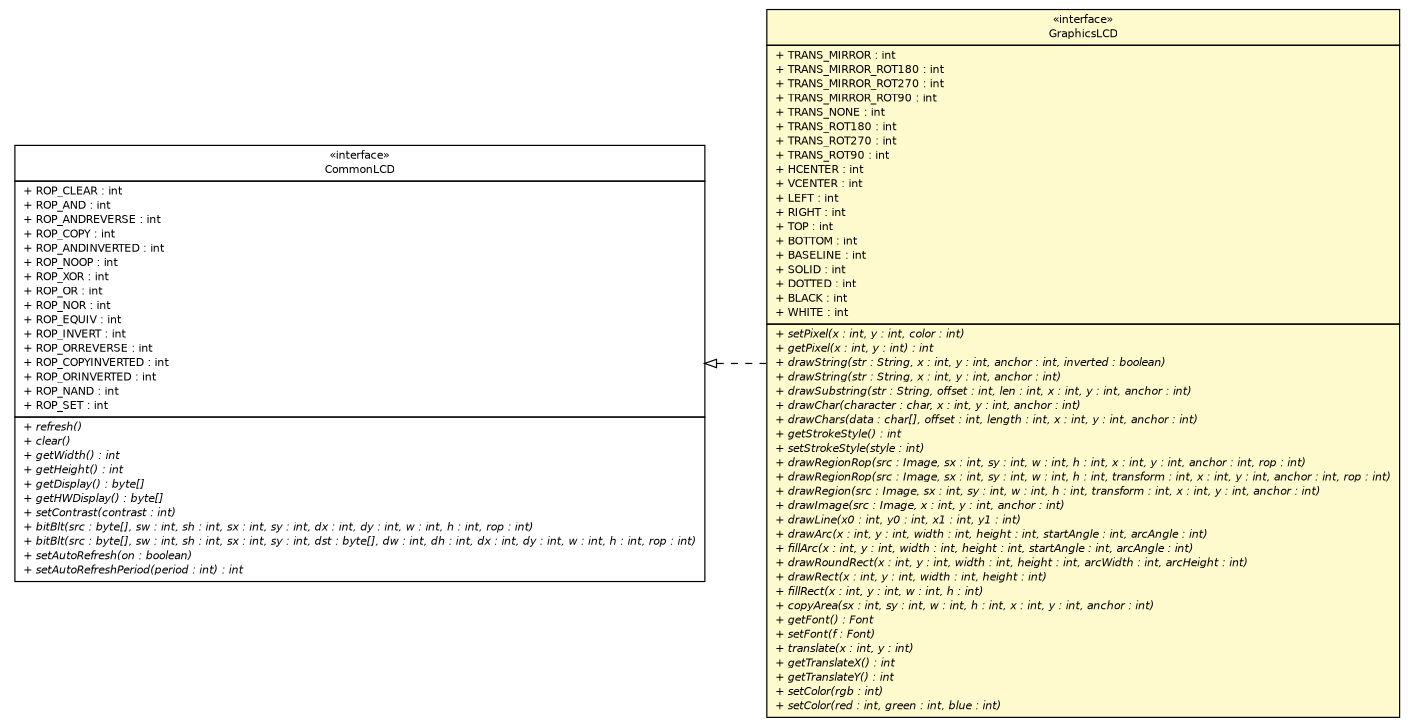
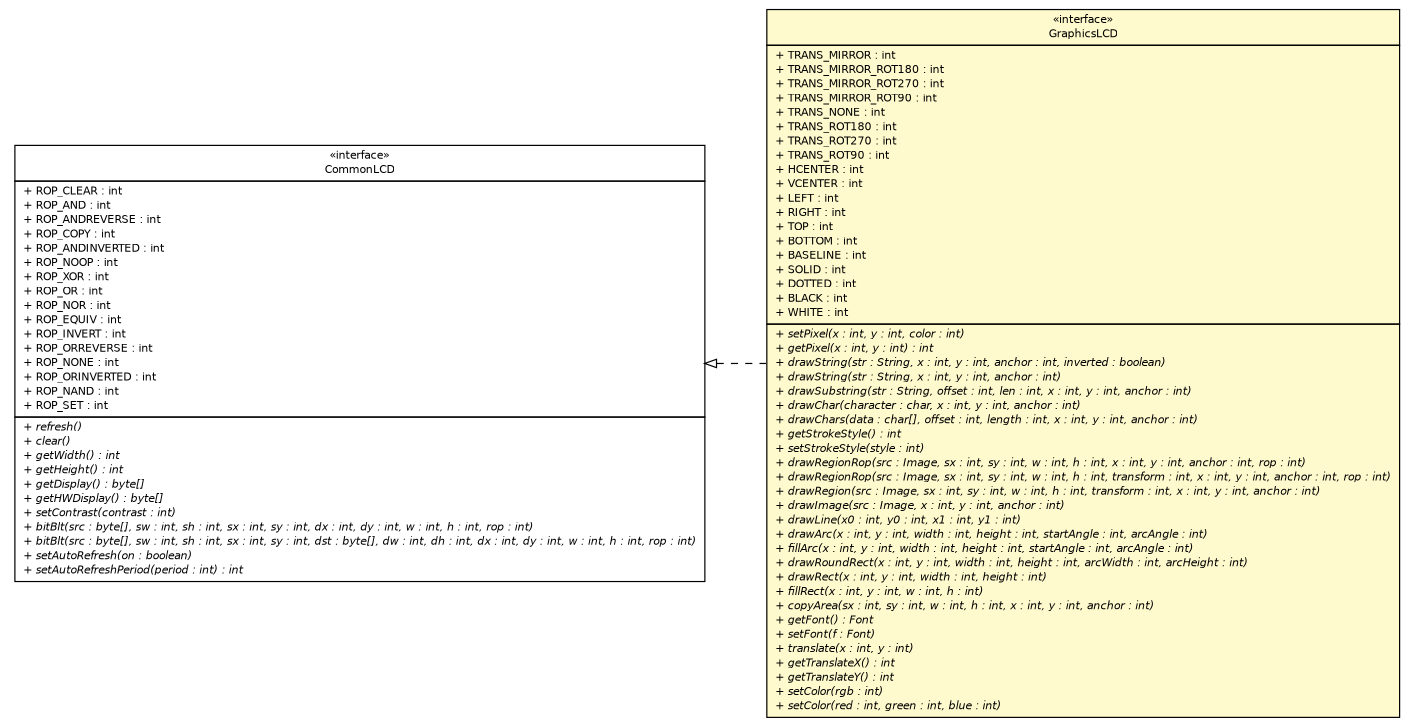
node "CommonLCD": text "+ ROP_COPYINVERTED : int" -> "+ ROP_NONE : int"
